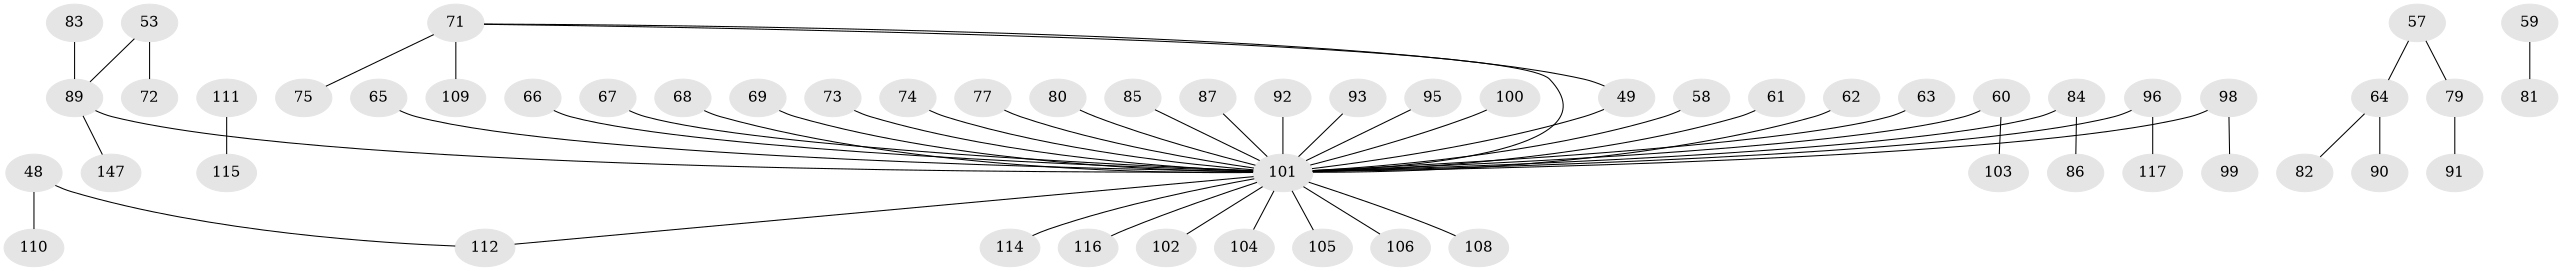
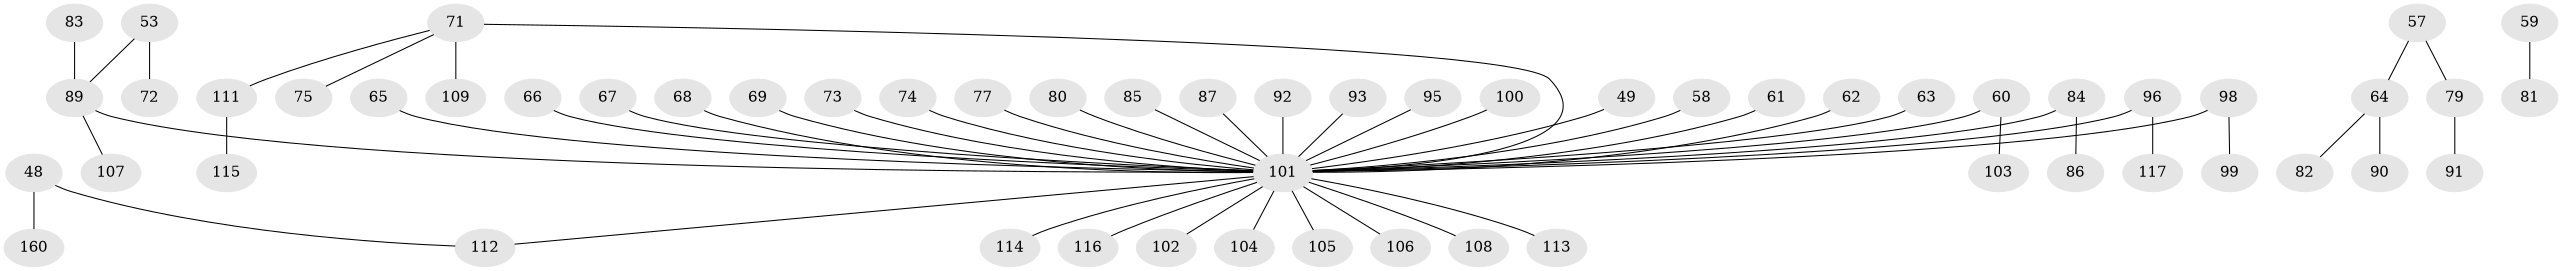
edge "71" -- "49": now "71" -- "111"
node "147": label "147" -> "107"
node "110": label "110" -> "160"
node "113": added
